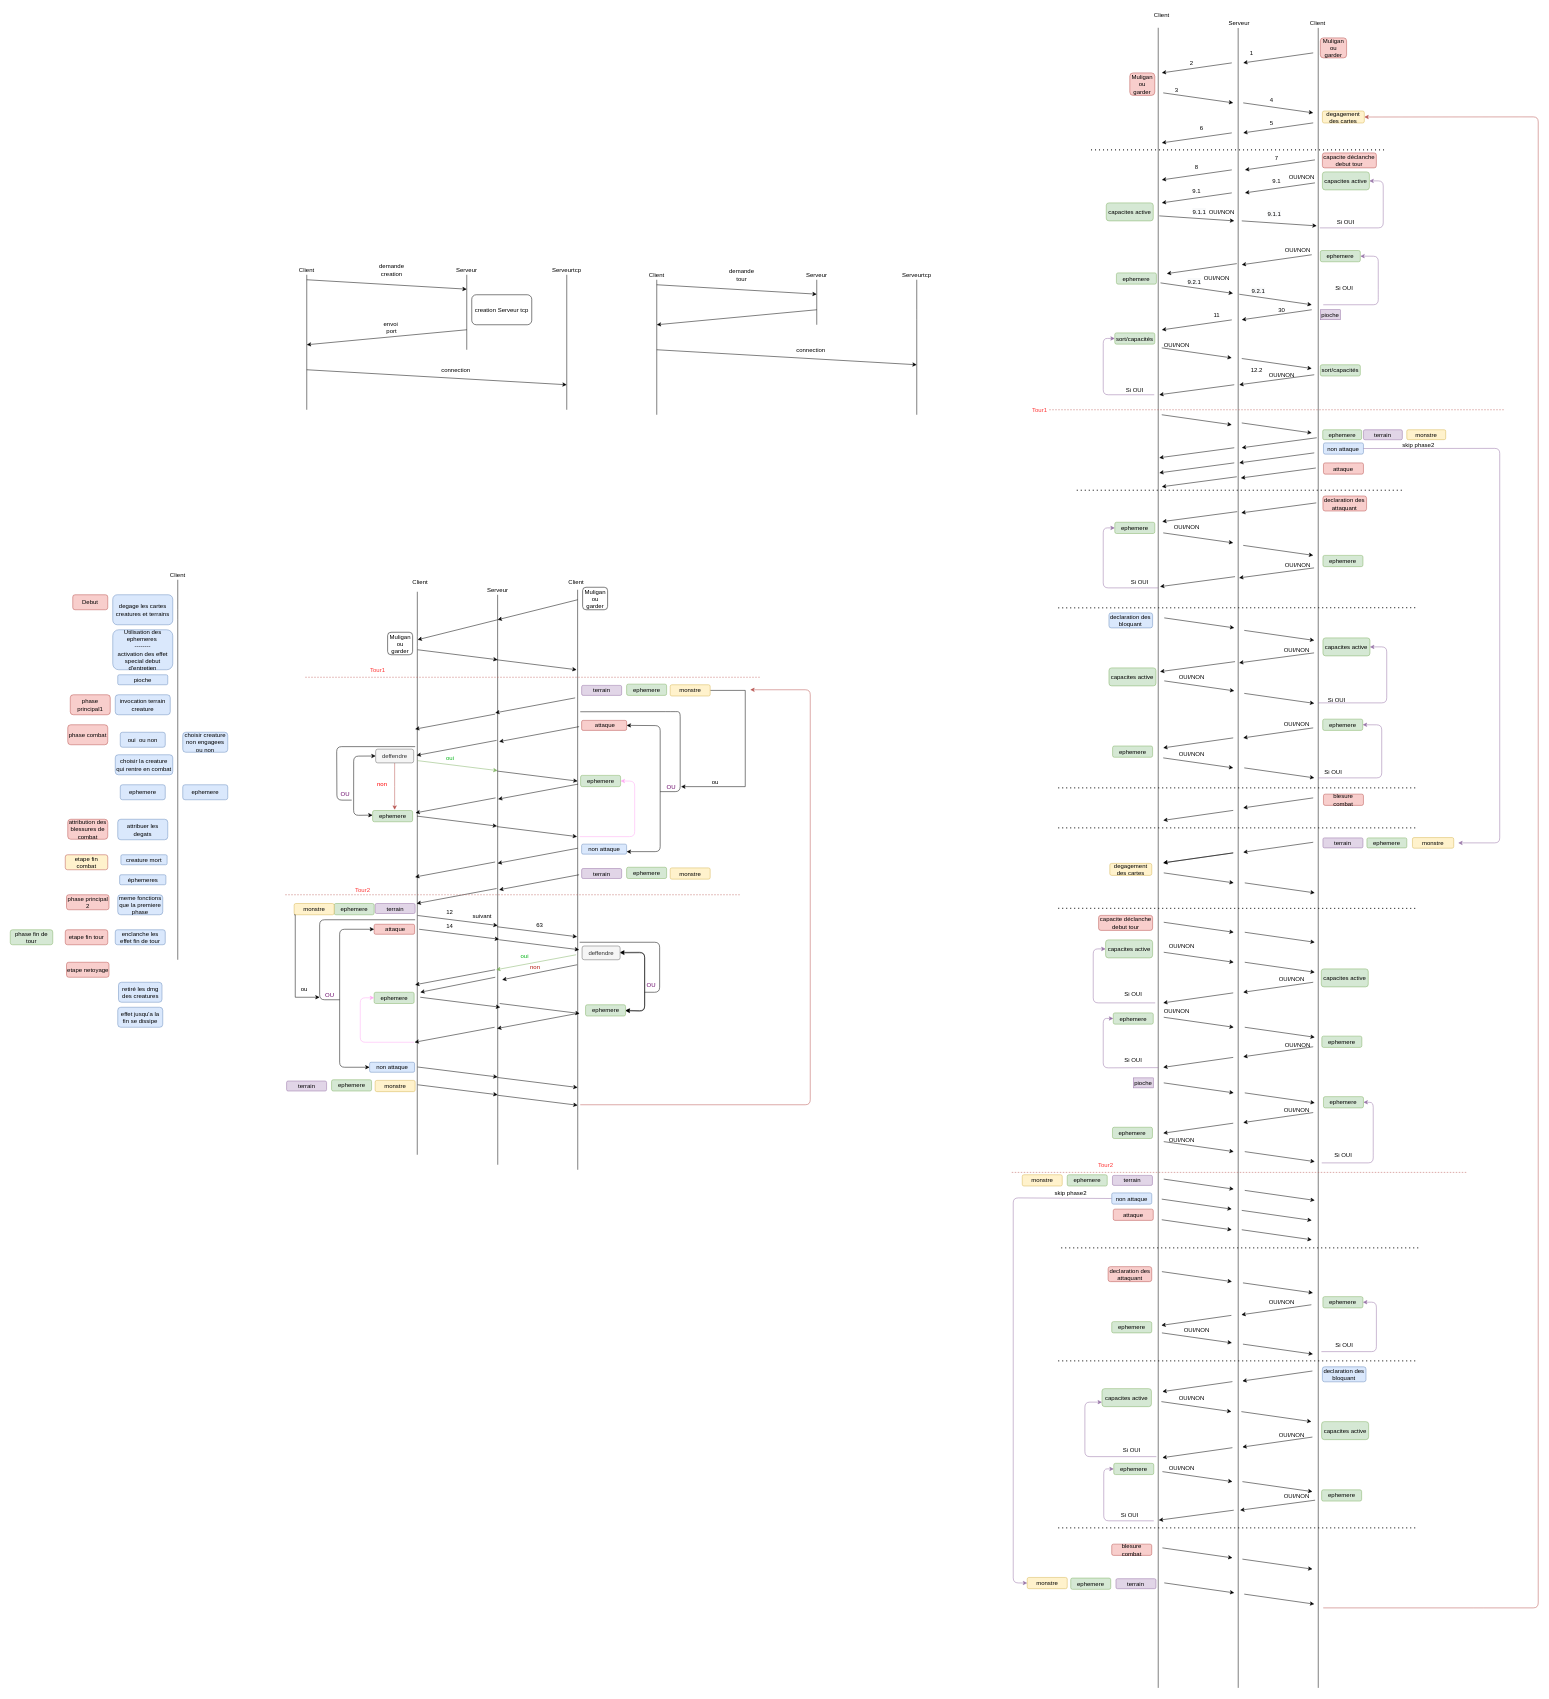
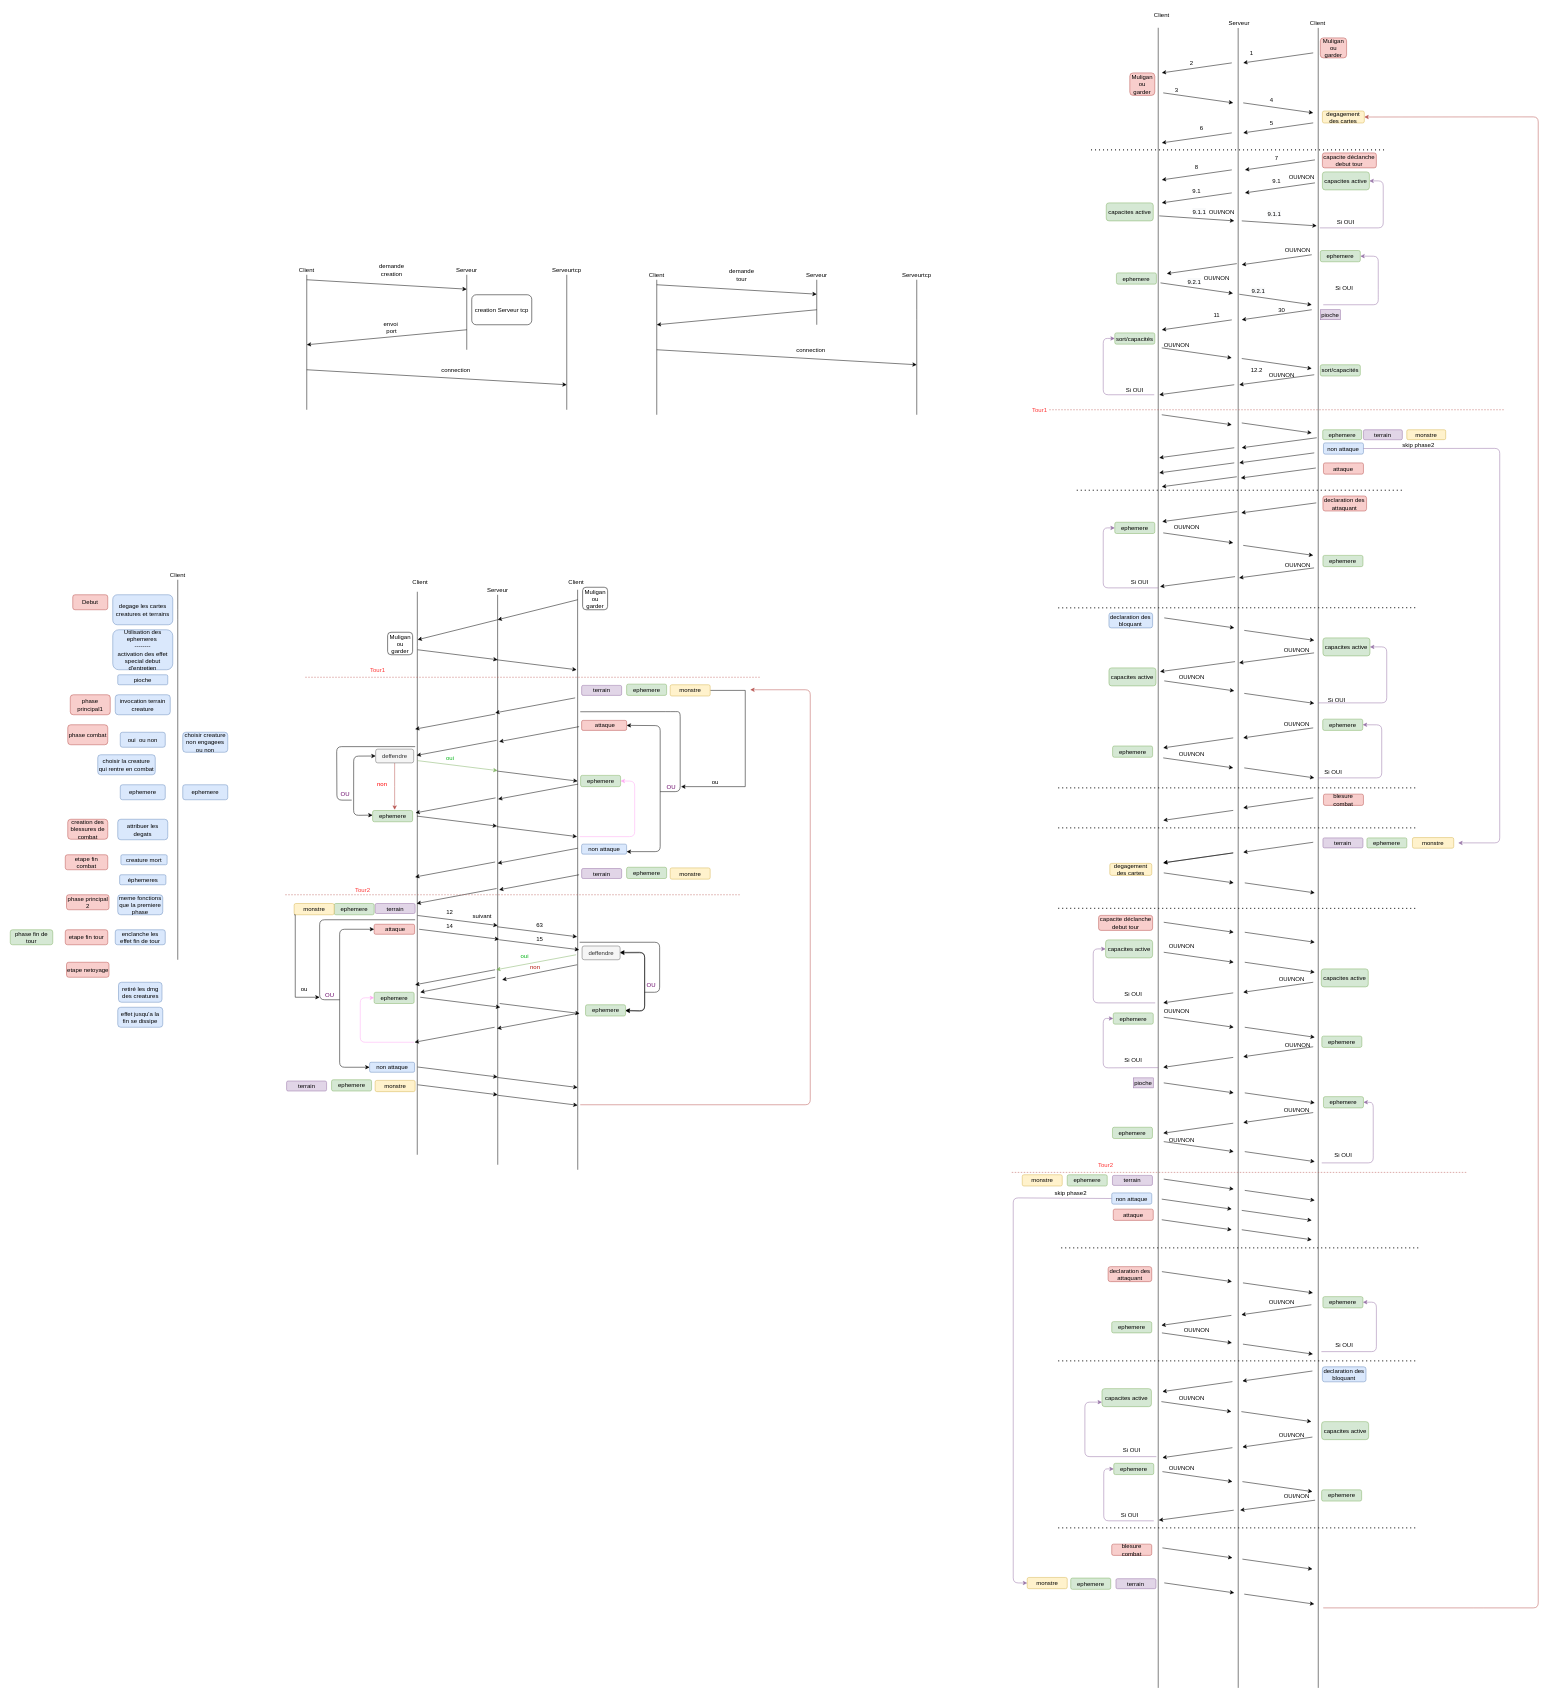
node "choisir la creature qui rentre en combat": moved (144, 765) -> (127, 765)
node "attribution des blessures de combat": label "attribution des blessures de combat" -> "creation des blessures de combat"
node "etape fin combat": fillcolor #fff2cc -> #f8cecc
node "15": added
